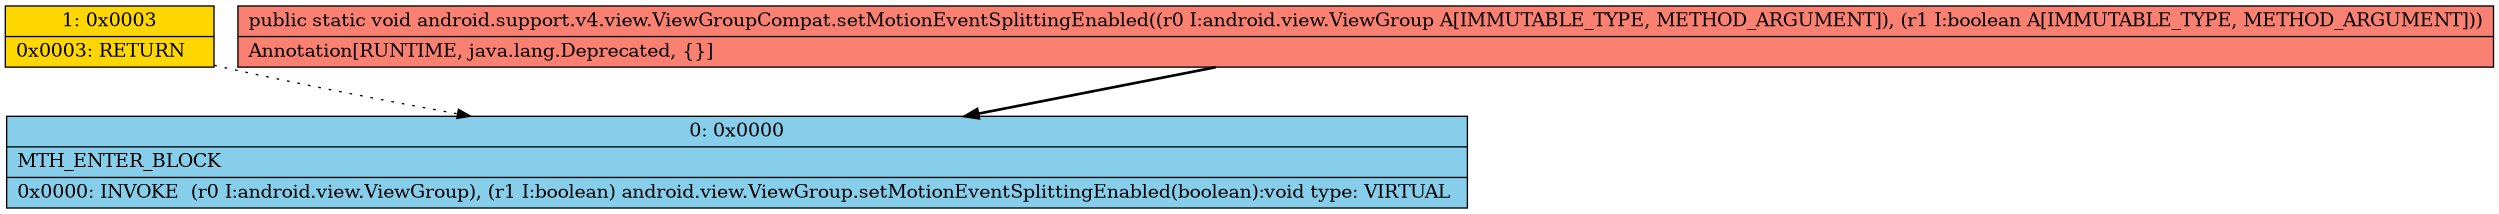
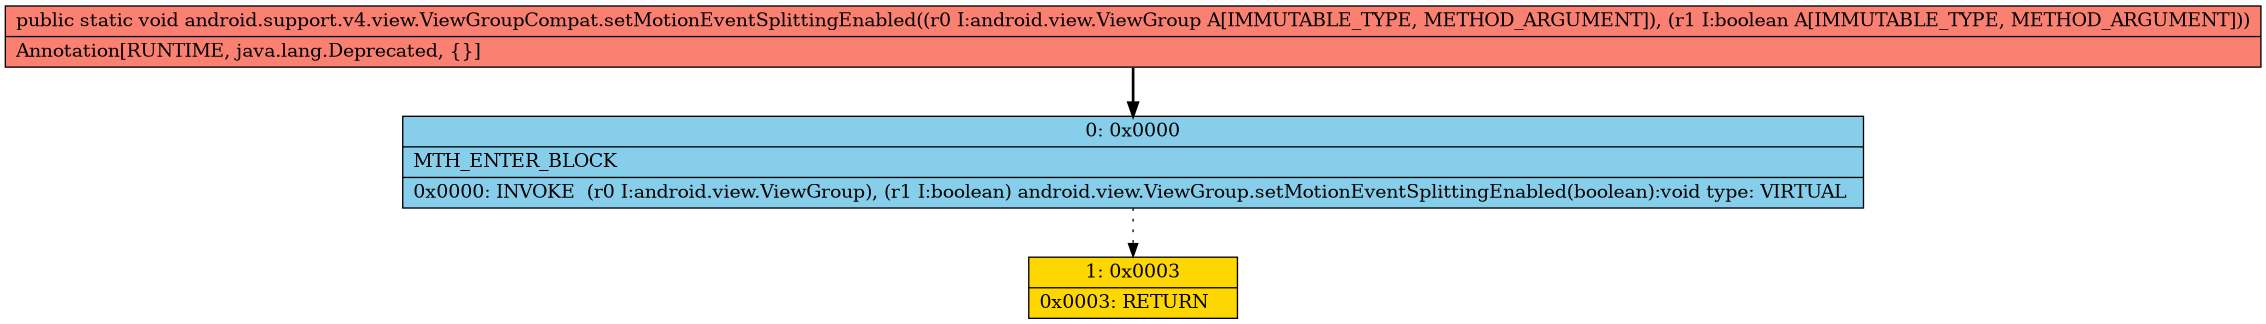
edge "1: 0x0003" -> "0: 0x0000": reversed
